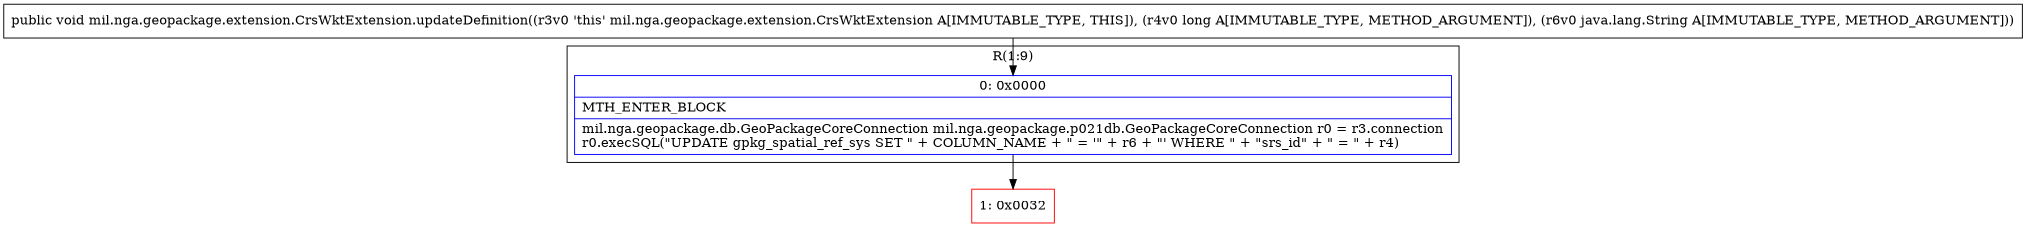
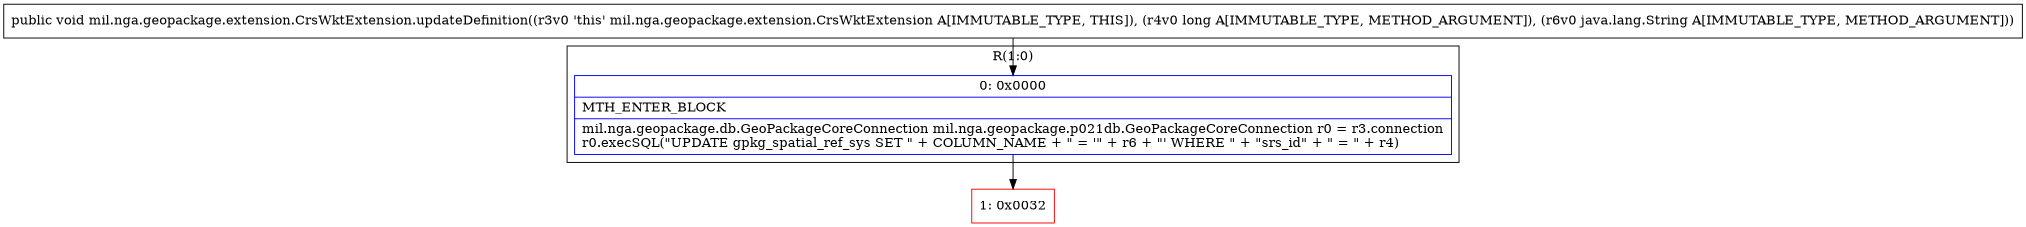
cluster "R(1:9)": label "R(1:9)" -> "R(1:0)"
